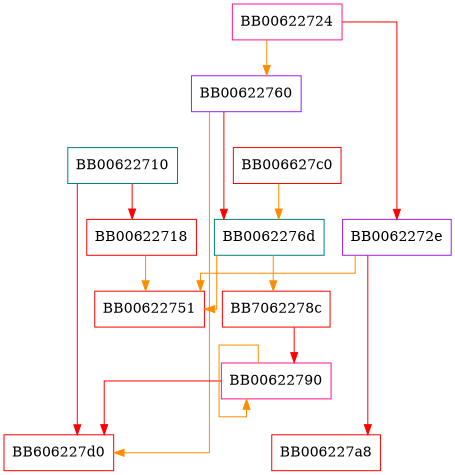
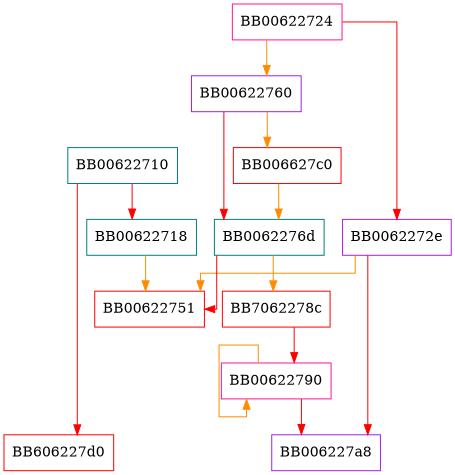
node "BB00622718": color red -> teal
edge "BB0062276d" -> "BB00622751": color darkorange -> red
edge "BB00622760" -> "BB606227d0": now "BB00622760" -> "BB006627c0"
edge "BB00622790" -> "BB606227d0": now "BB00622790" -> "BB006227a8"
node "BB006227a8": color red -> purple
